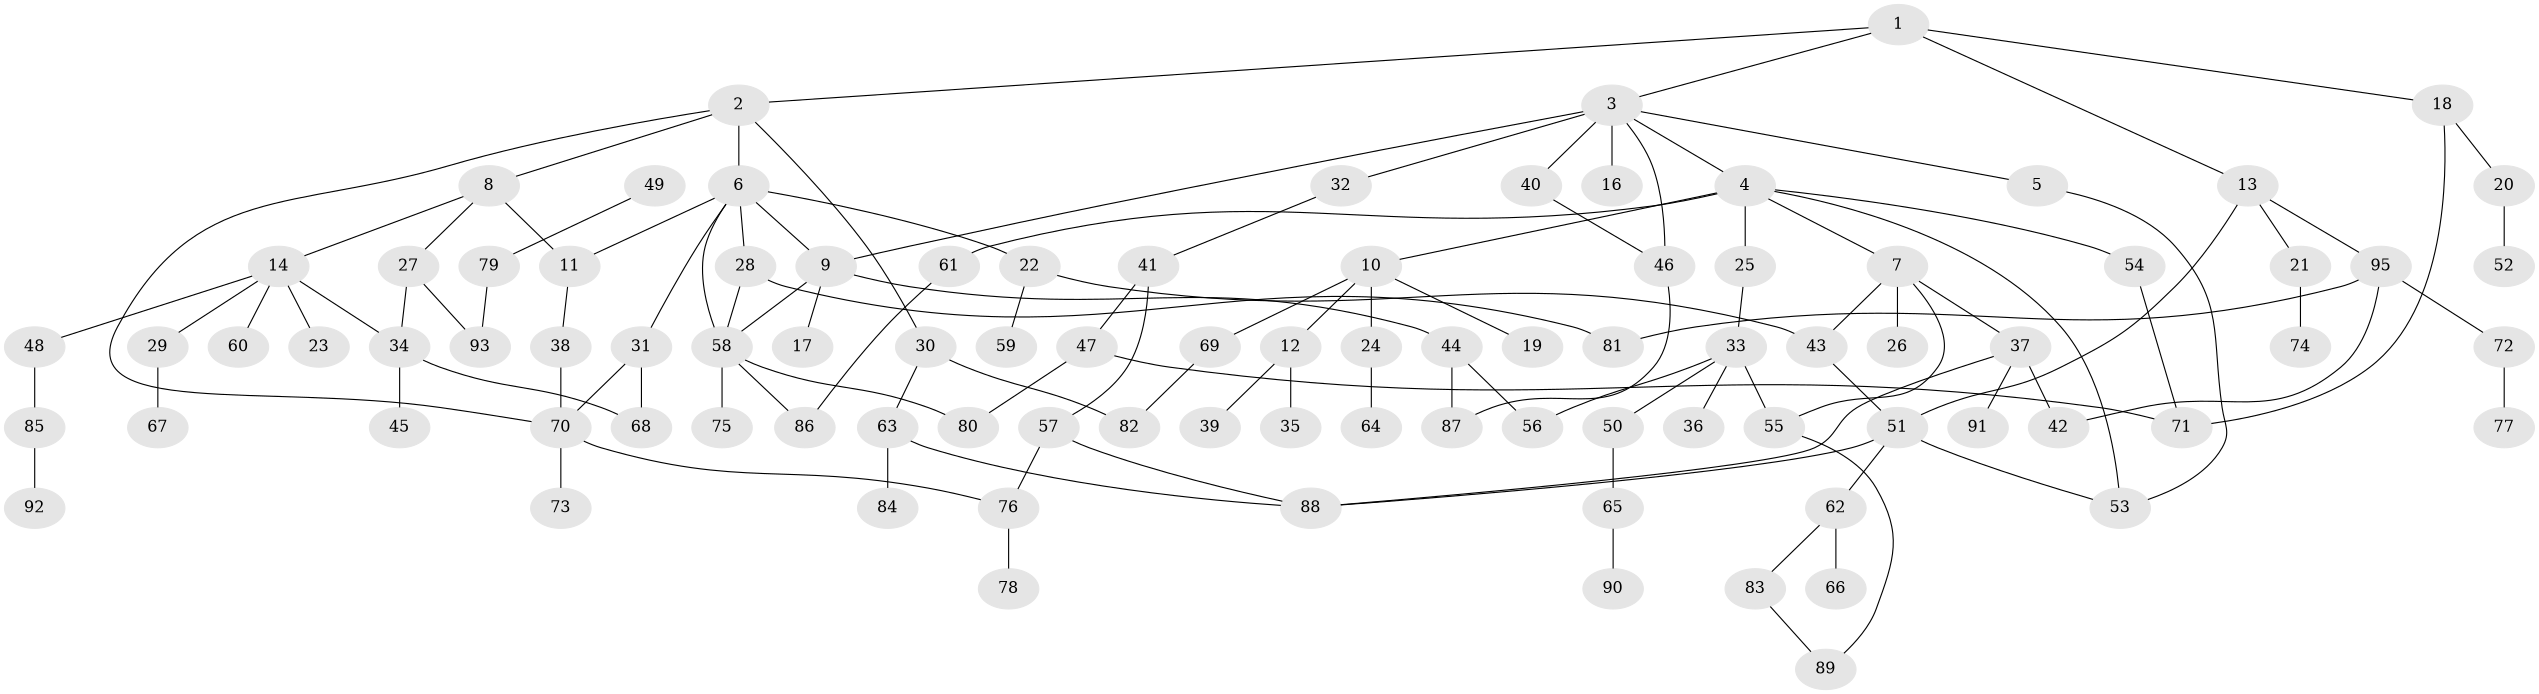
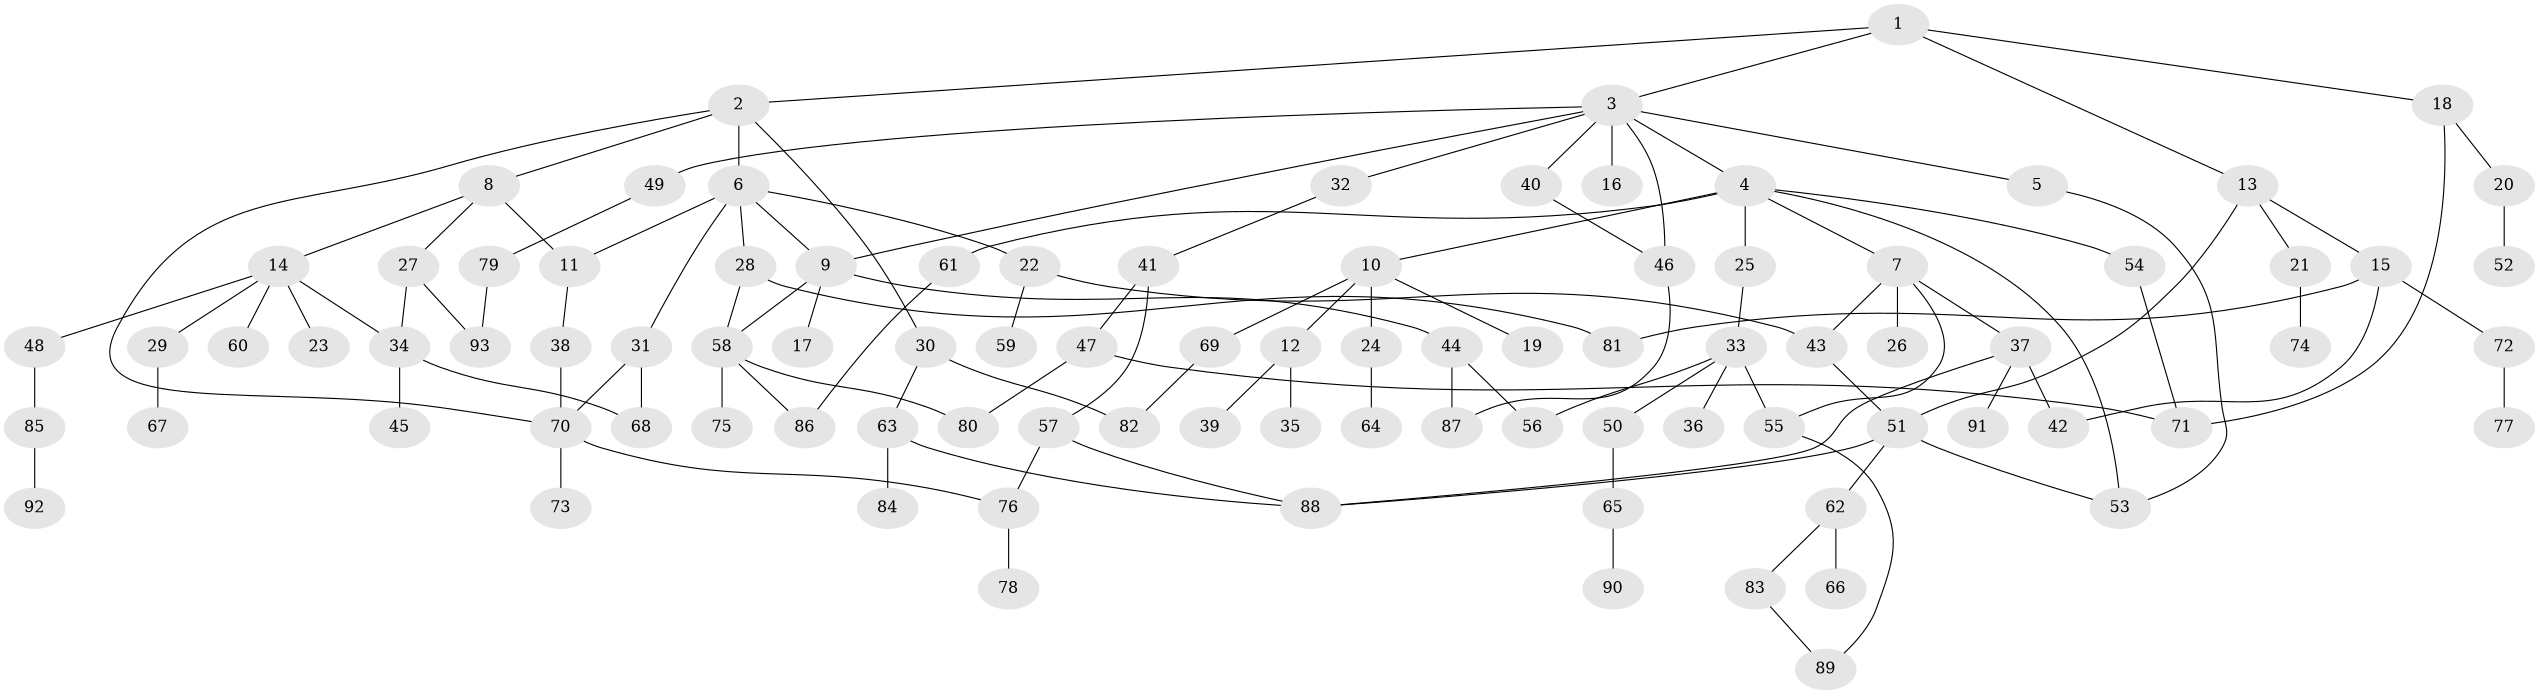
edge "3" -- "49": added
edge "6" -- "58": removed
node "95": label "95" -> "15"
